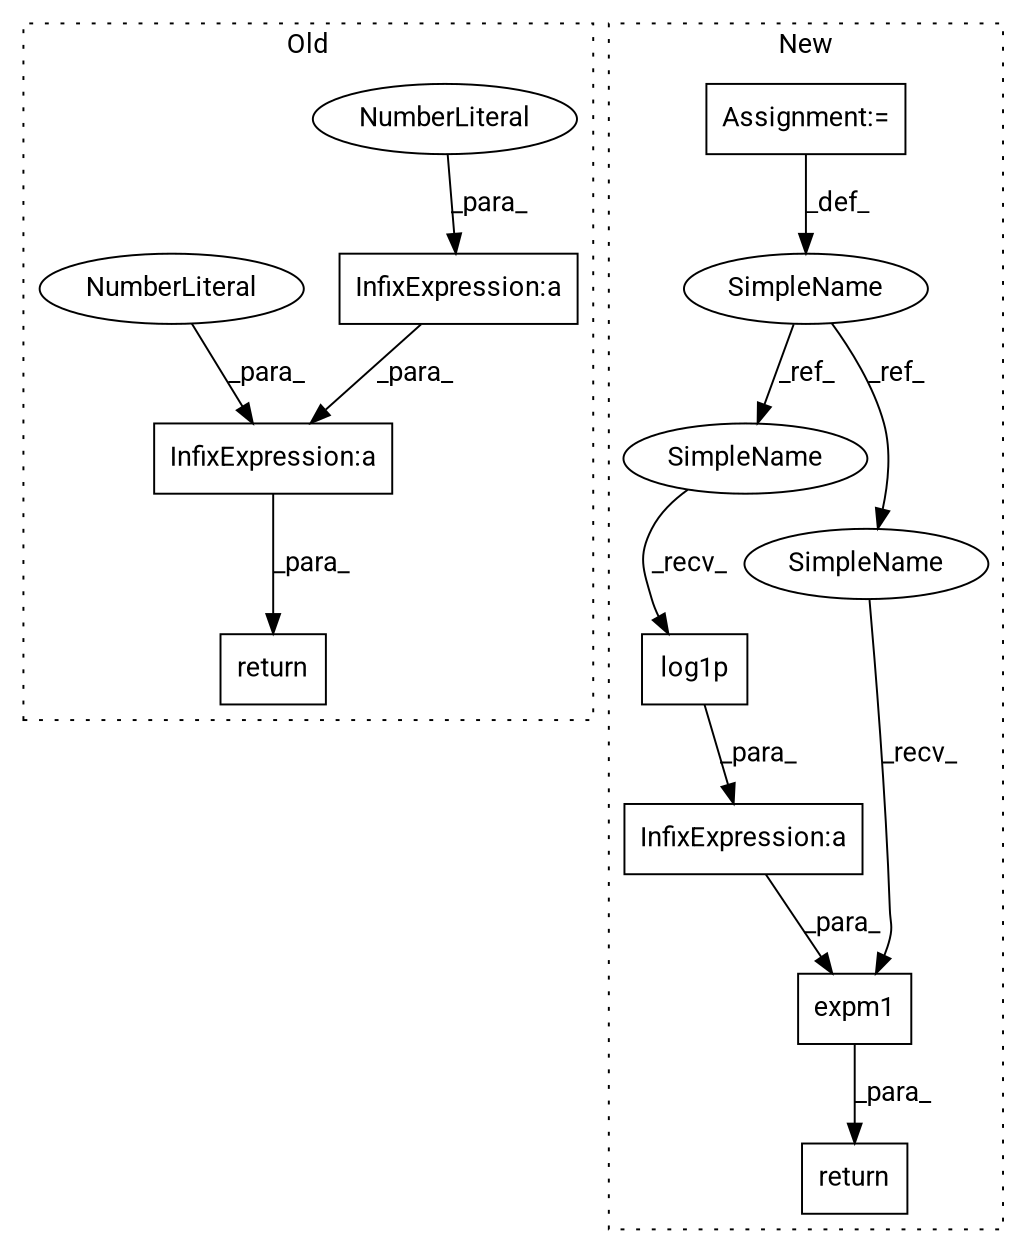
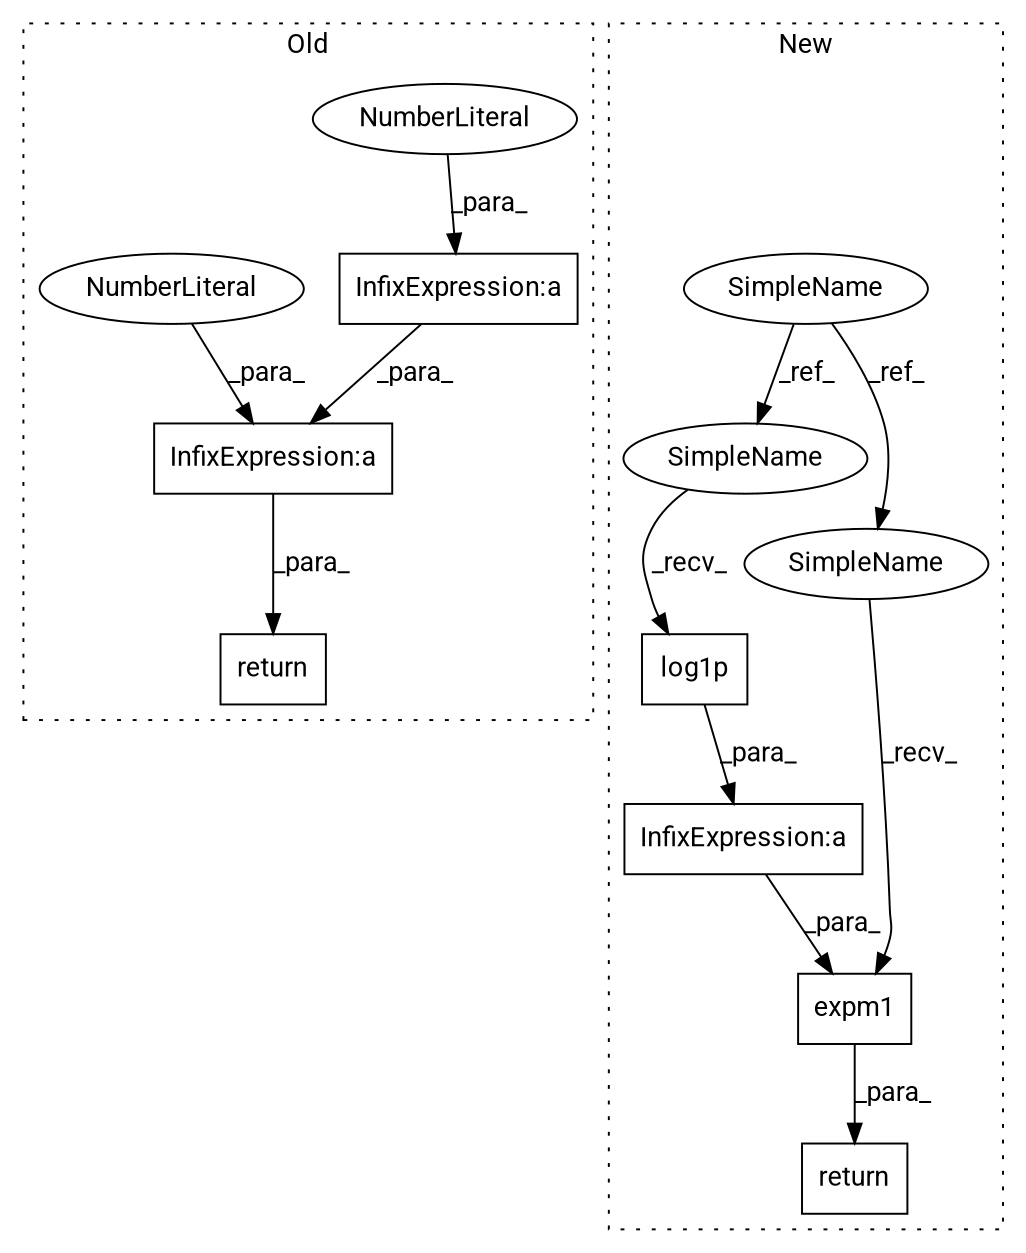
node "Assignment:=": removed
